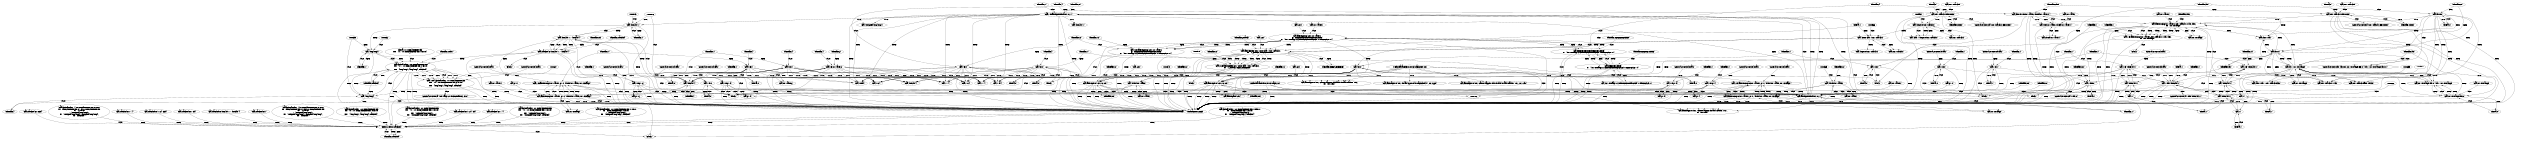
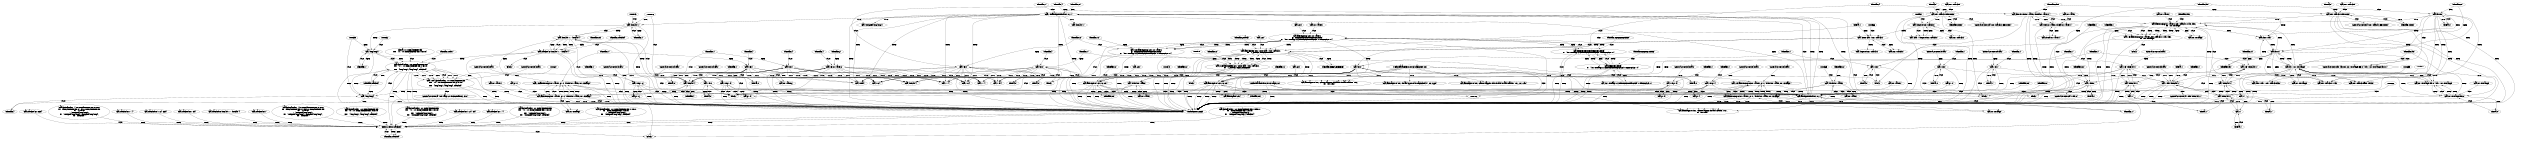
edge "(Call,v = file_signextend(ms, m, v))" -> "(Call,v < l)": removed, label "DDG:"
edge "(Call,idx++)" -> "(Call,slen + idx)": reversed
edge "(Call,l = m->value.q)" -> "(Call,v > l)": label "CFG: " -> "DDG: "
edge "(Call,v = p->h)" -> "(Call,file_signextend(ms, m, v))": added, label "DDG:"
edge "(Call,v == 0)" -> "(Call,file_signextend(ms, m, v))": added, label "DDG:"
edge "(Call,(long long)l)" -> "(MethodReturn,RET)": label "AST: " -> "DDG: "
